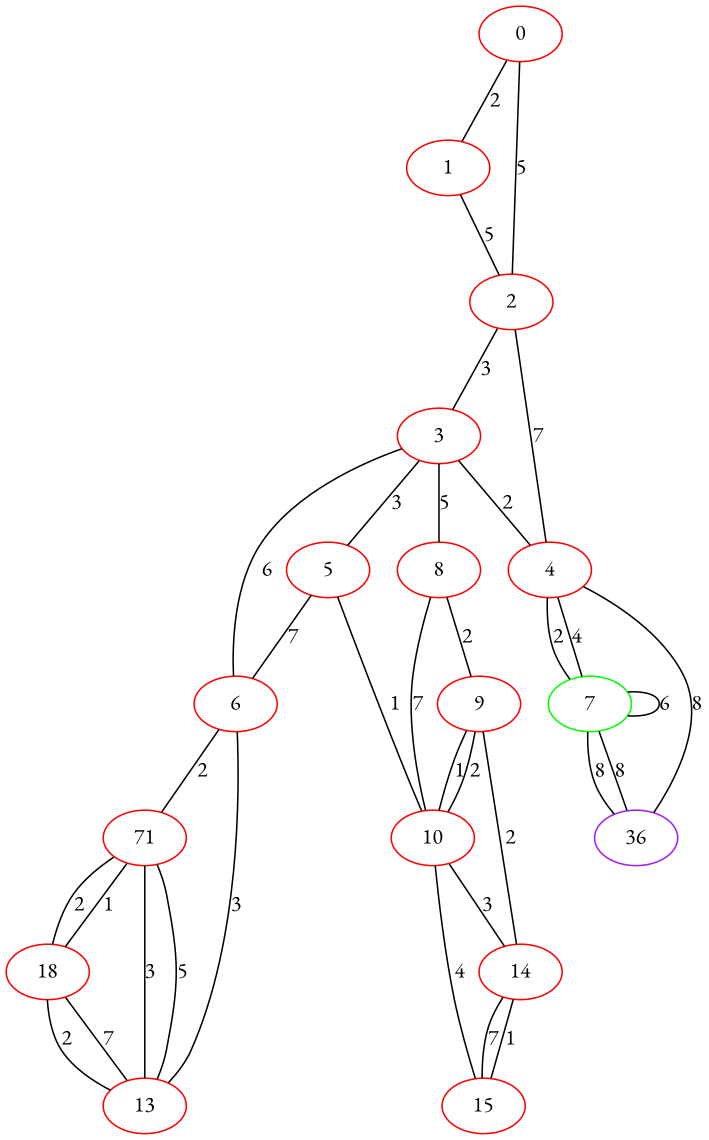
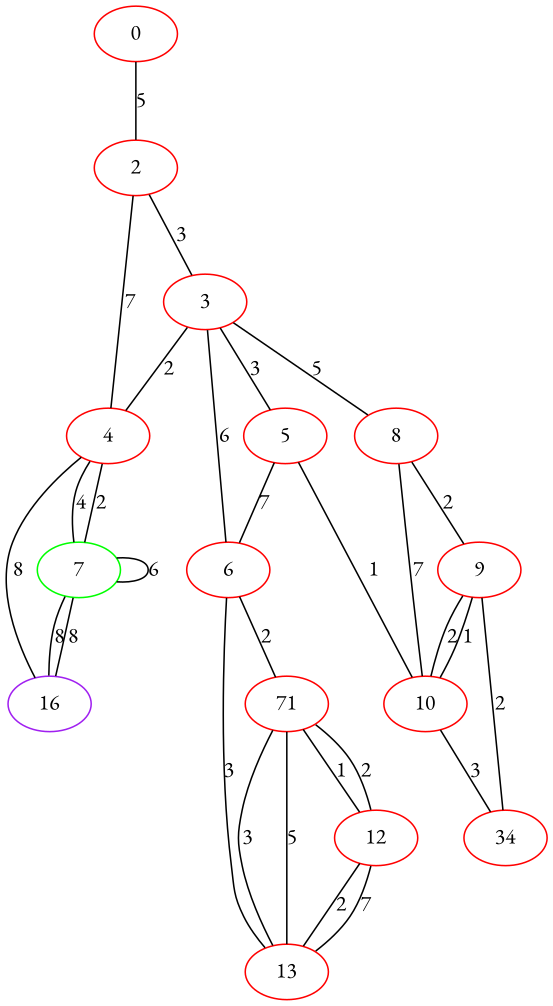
node "1": removed
node "36": label "36" -> "16"
node "18": label "18" -> "12"
node "14": label "14" -> "34"
node "15": removed
